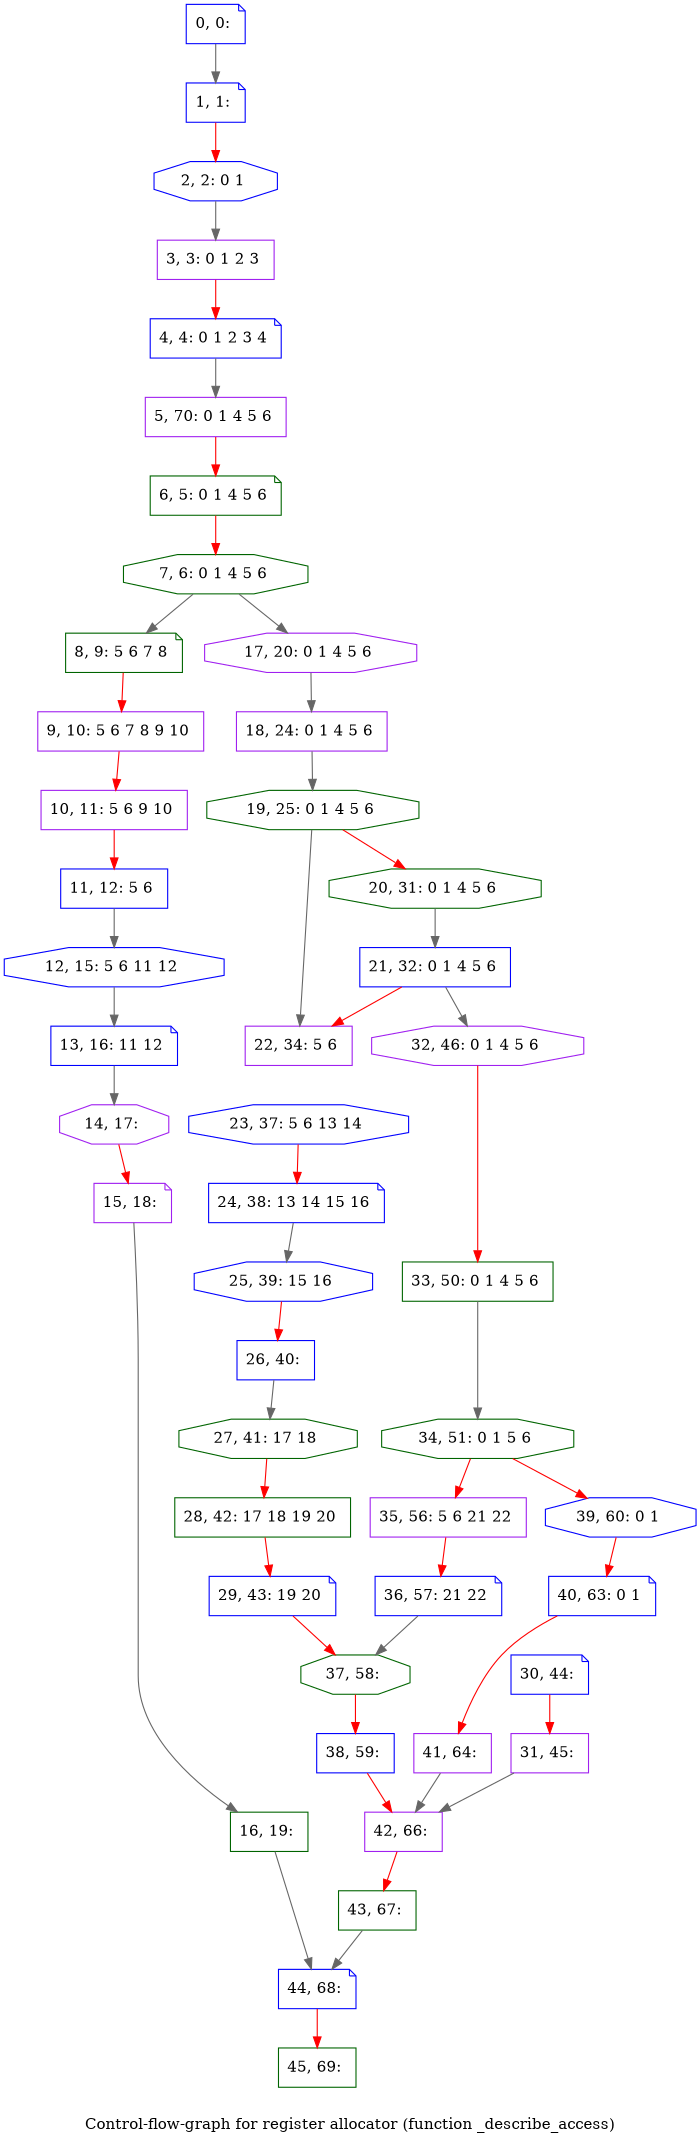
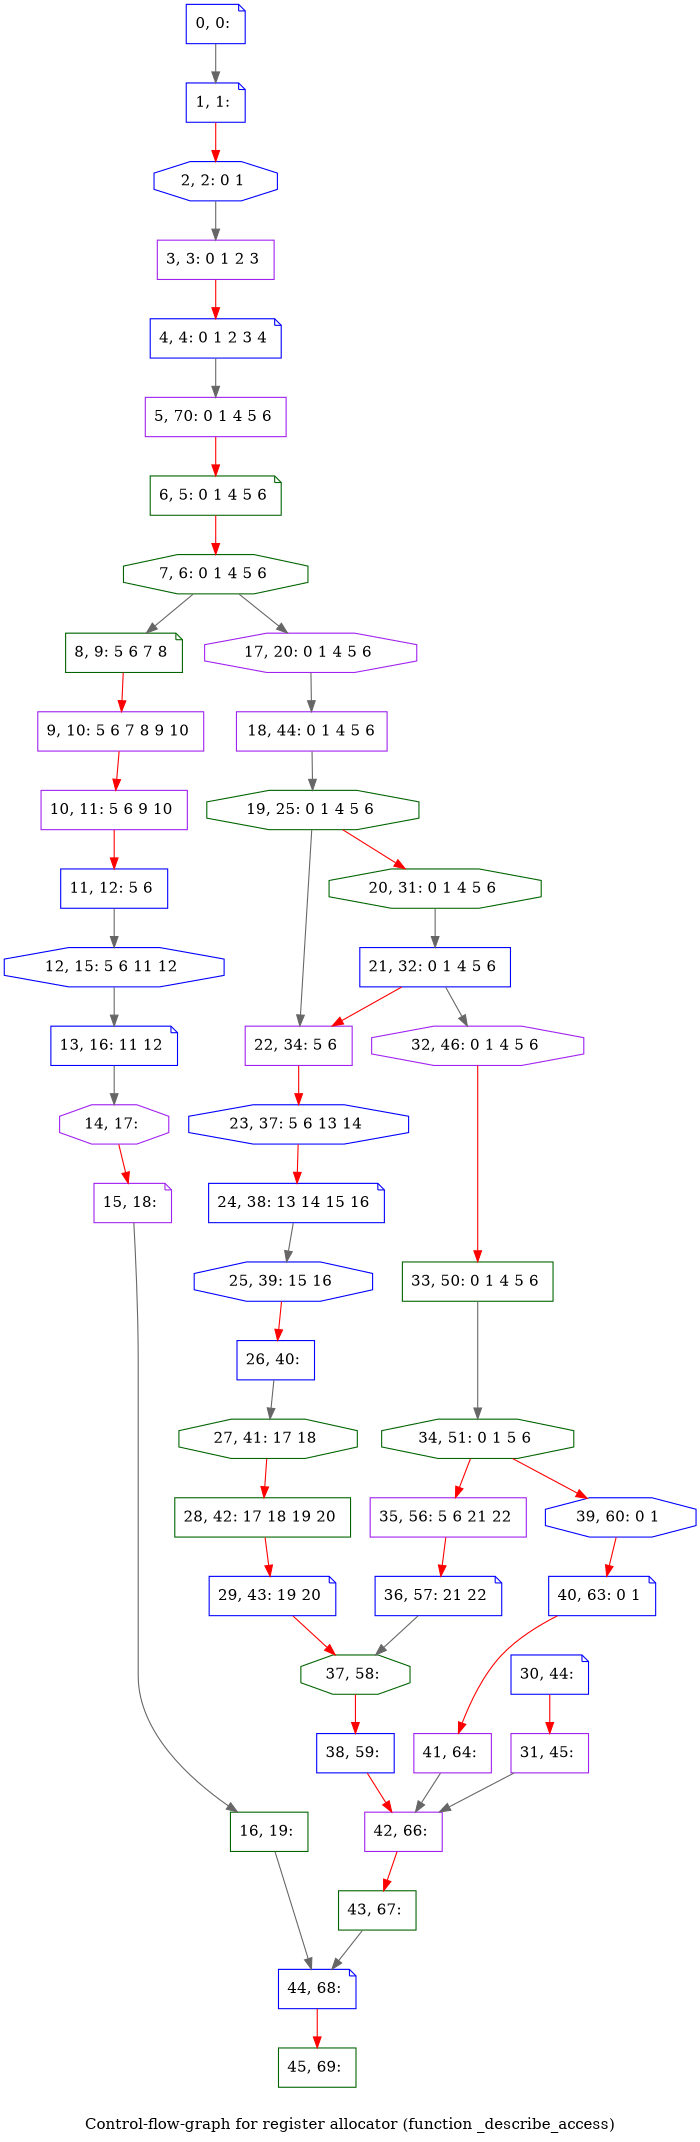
node "18, 24: 0 1 4 5 6": label "18, 24: 0 1 4 5 6" -> "18, 44: 0 1 4 5 6"
edge "22, 34: 5 6" -> "23, 37: 5 6 13 14": added
